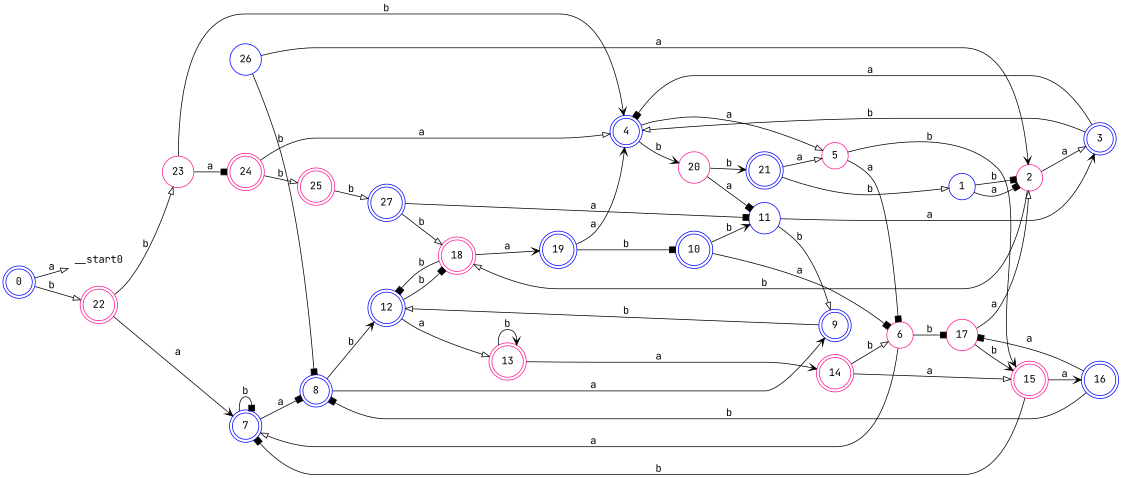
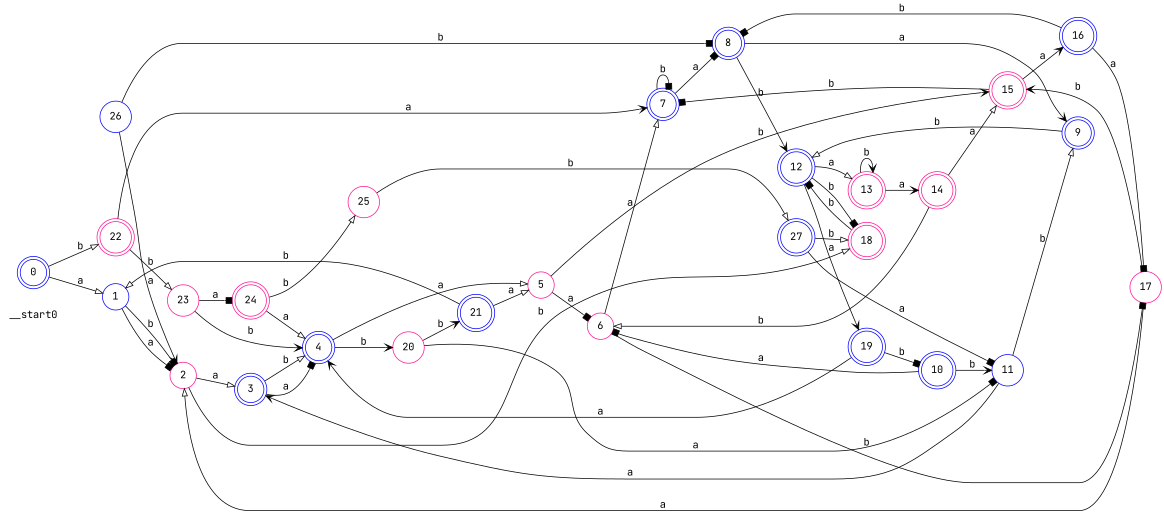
node "25": shape doublecircle -> circle
edge "18" -> "19": now "12" -> "19"
edge "0" -> "__start0": now "0" -> "1"
